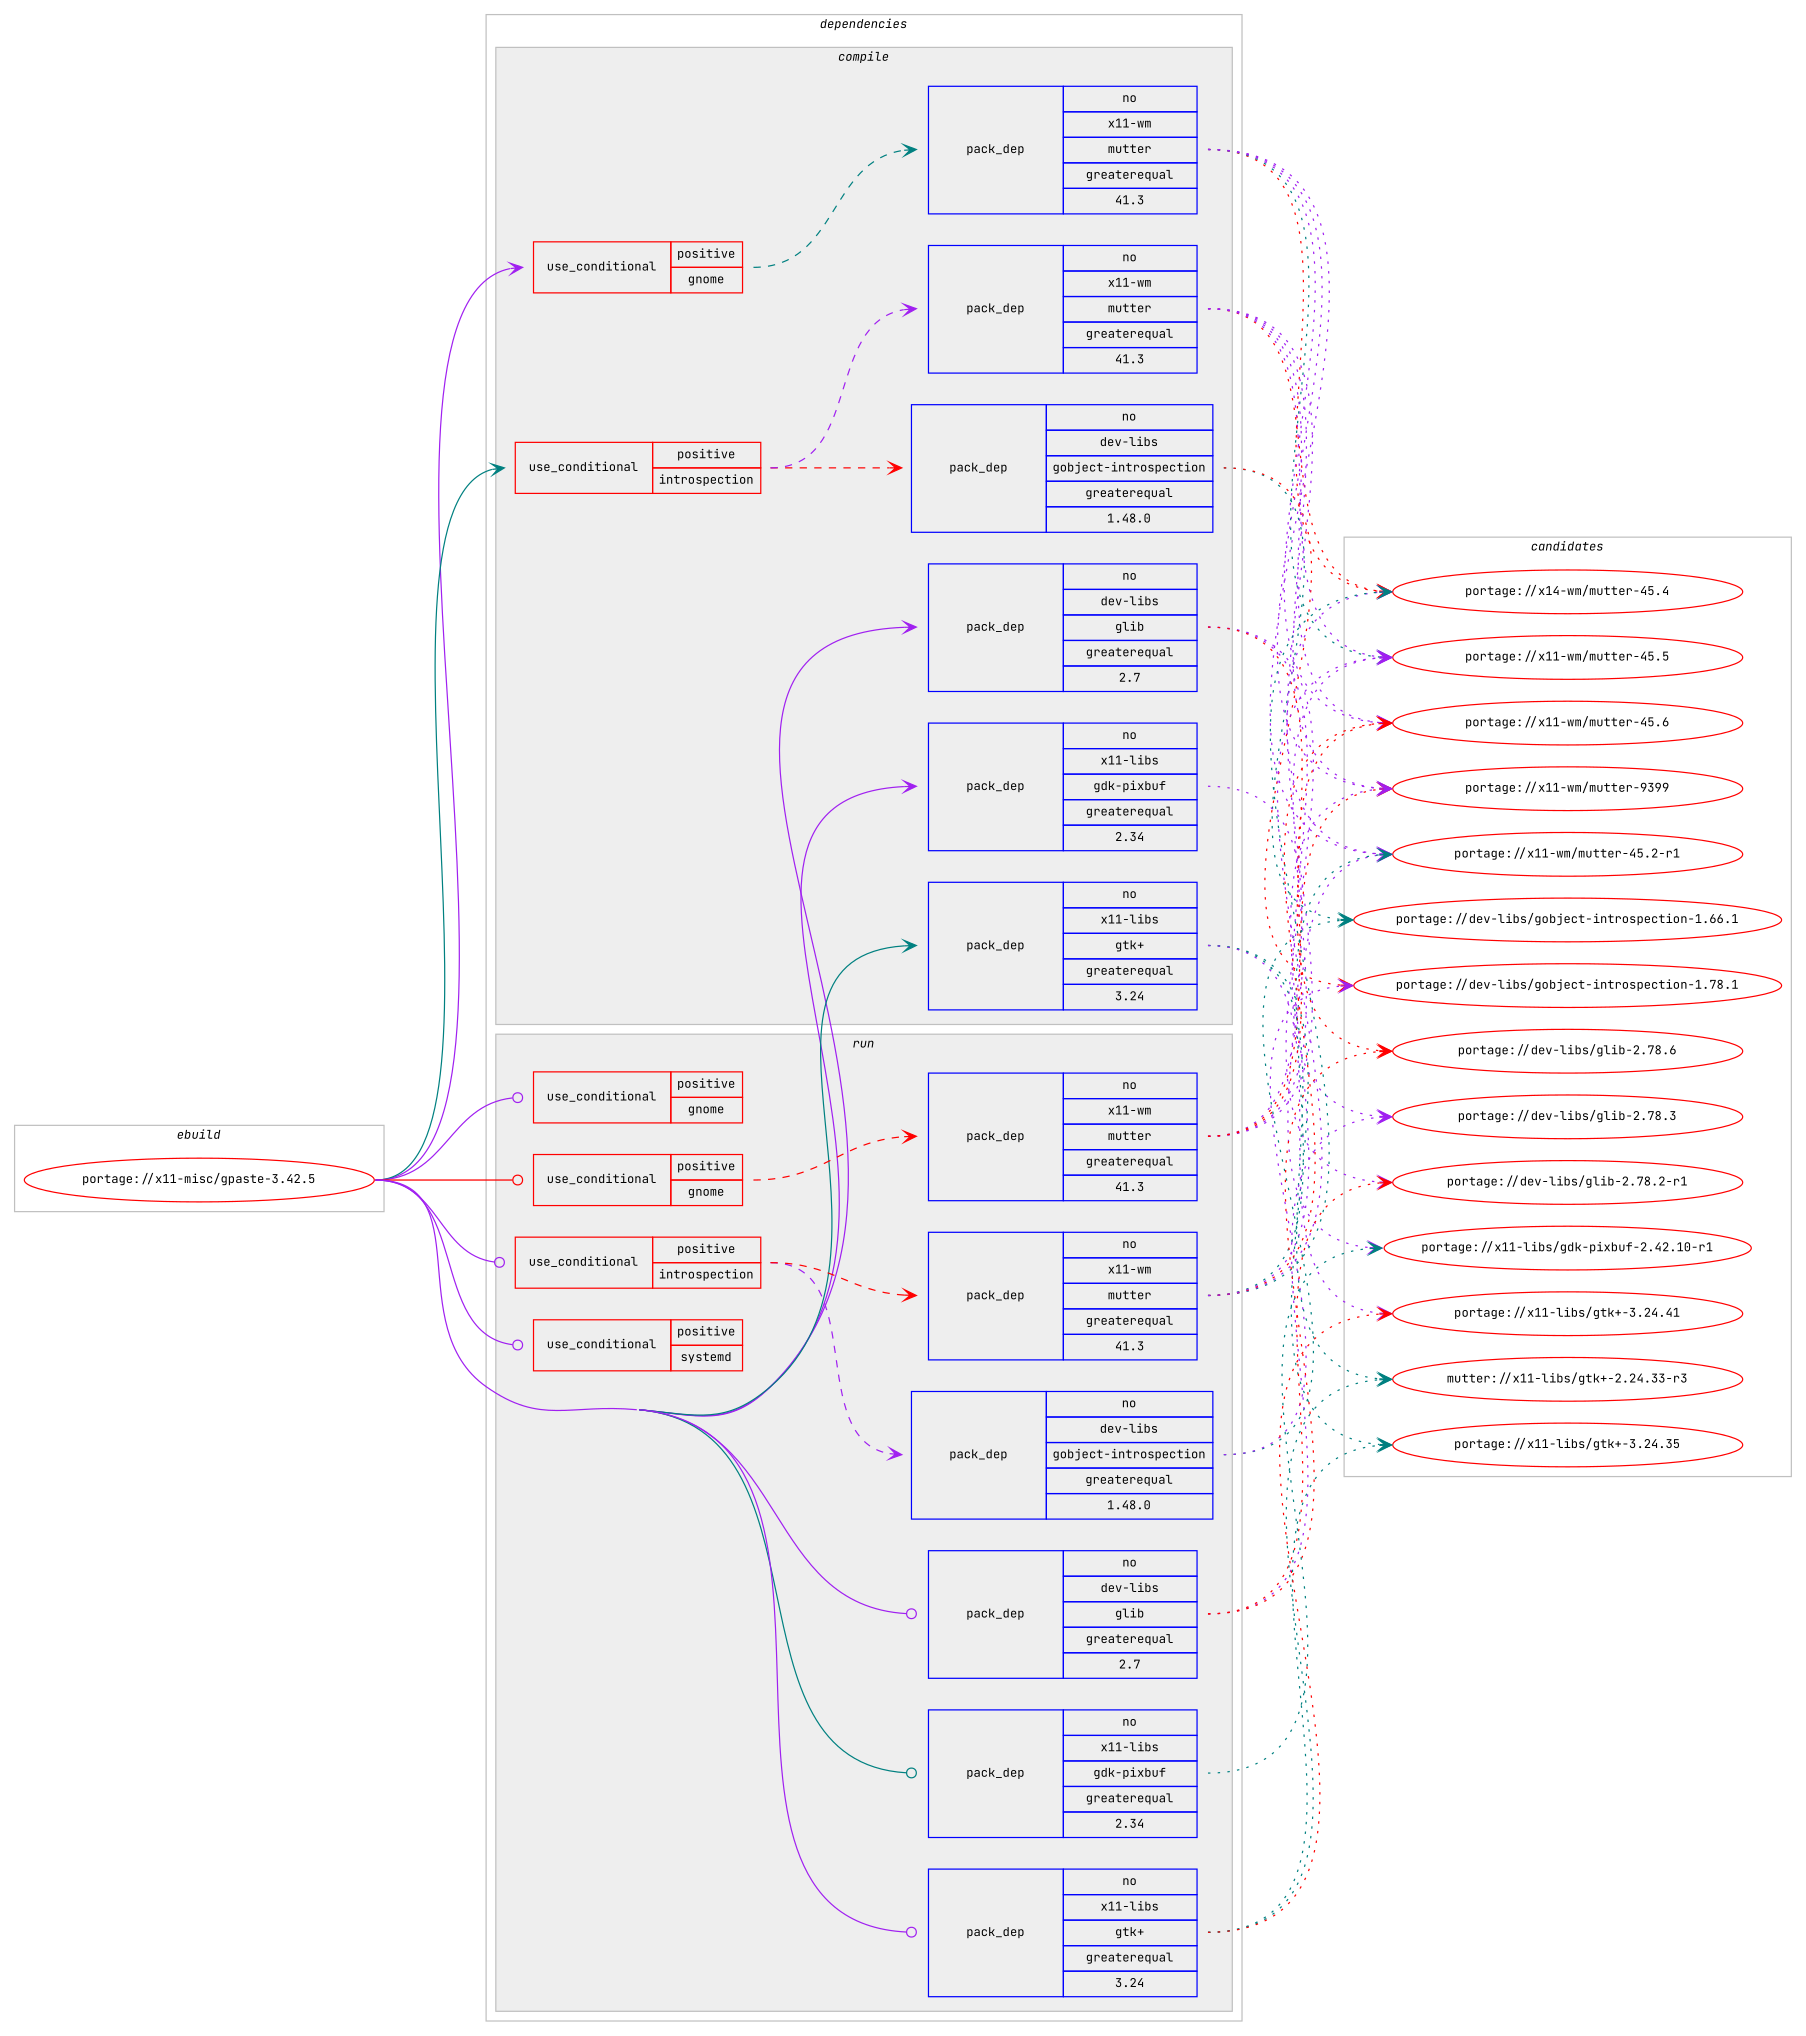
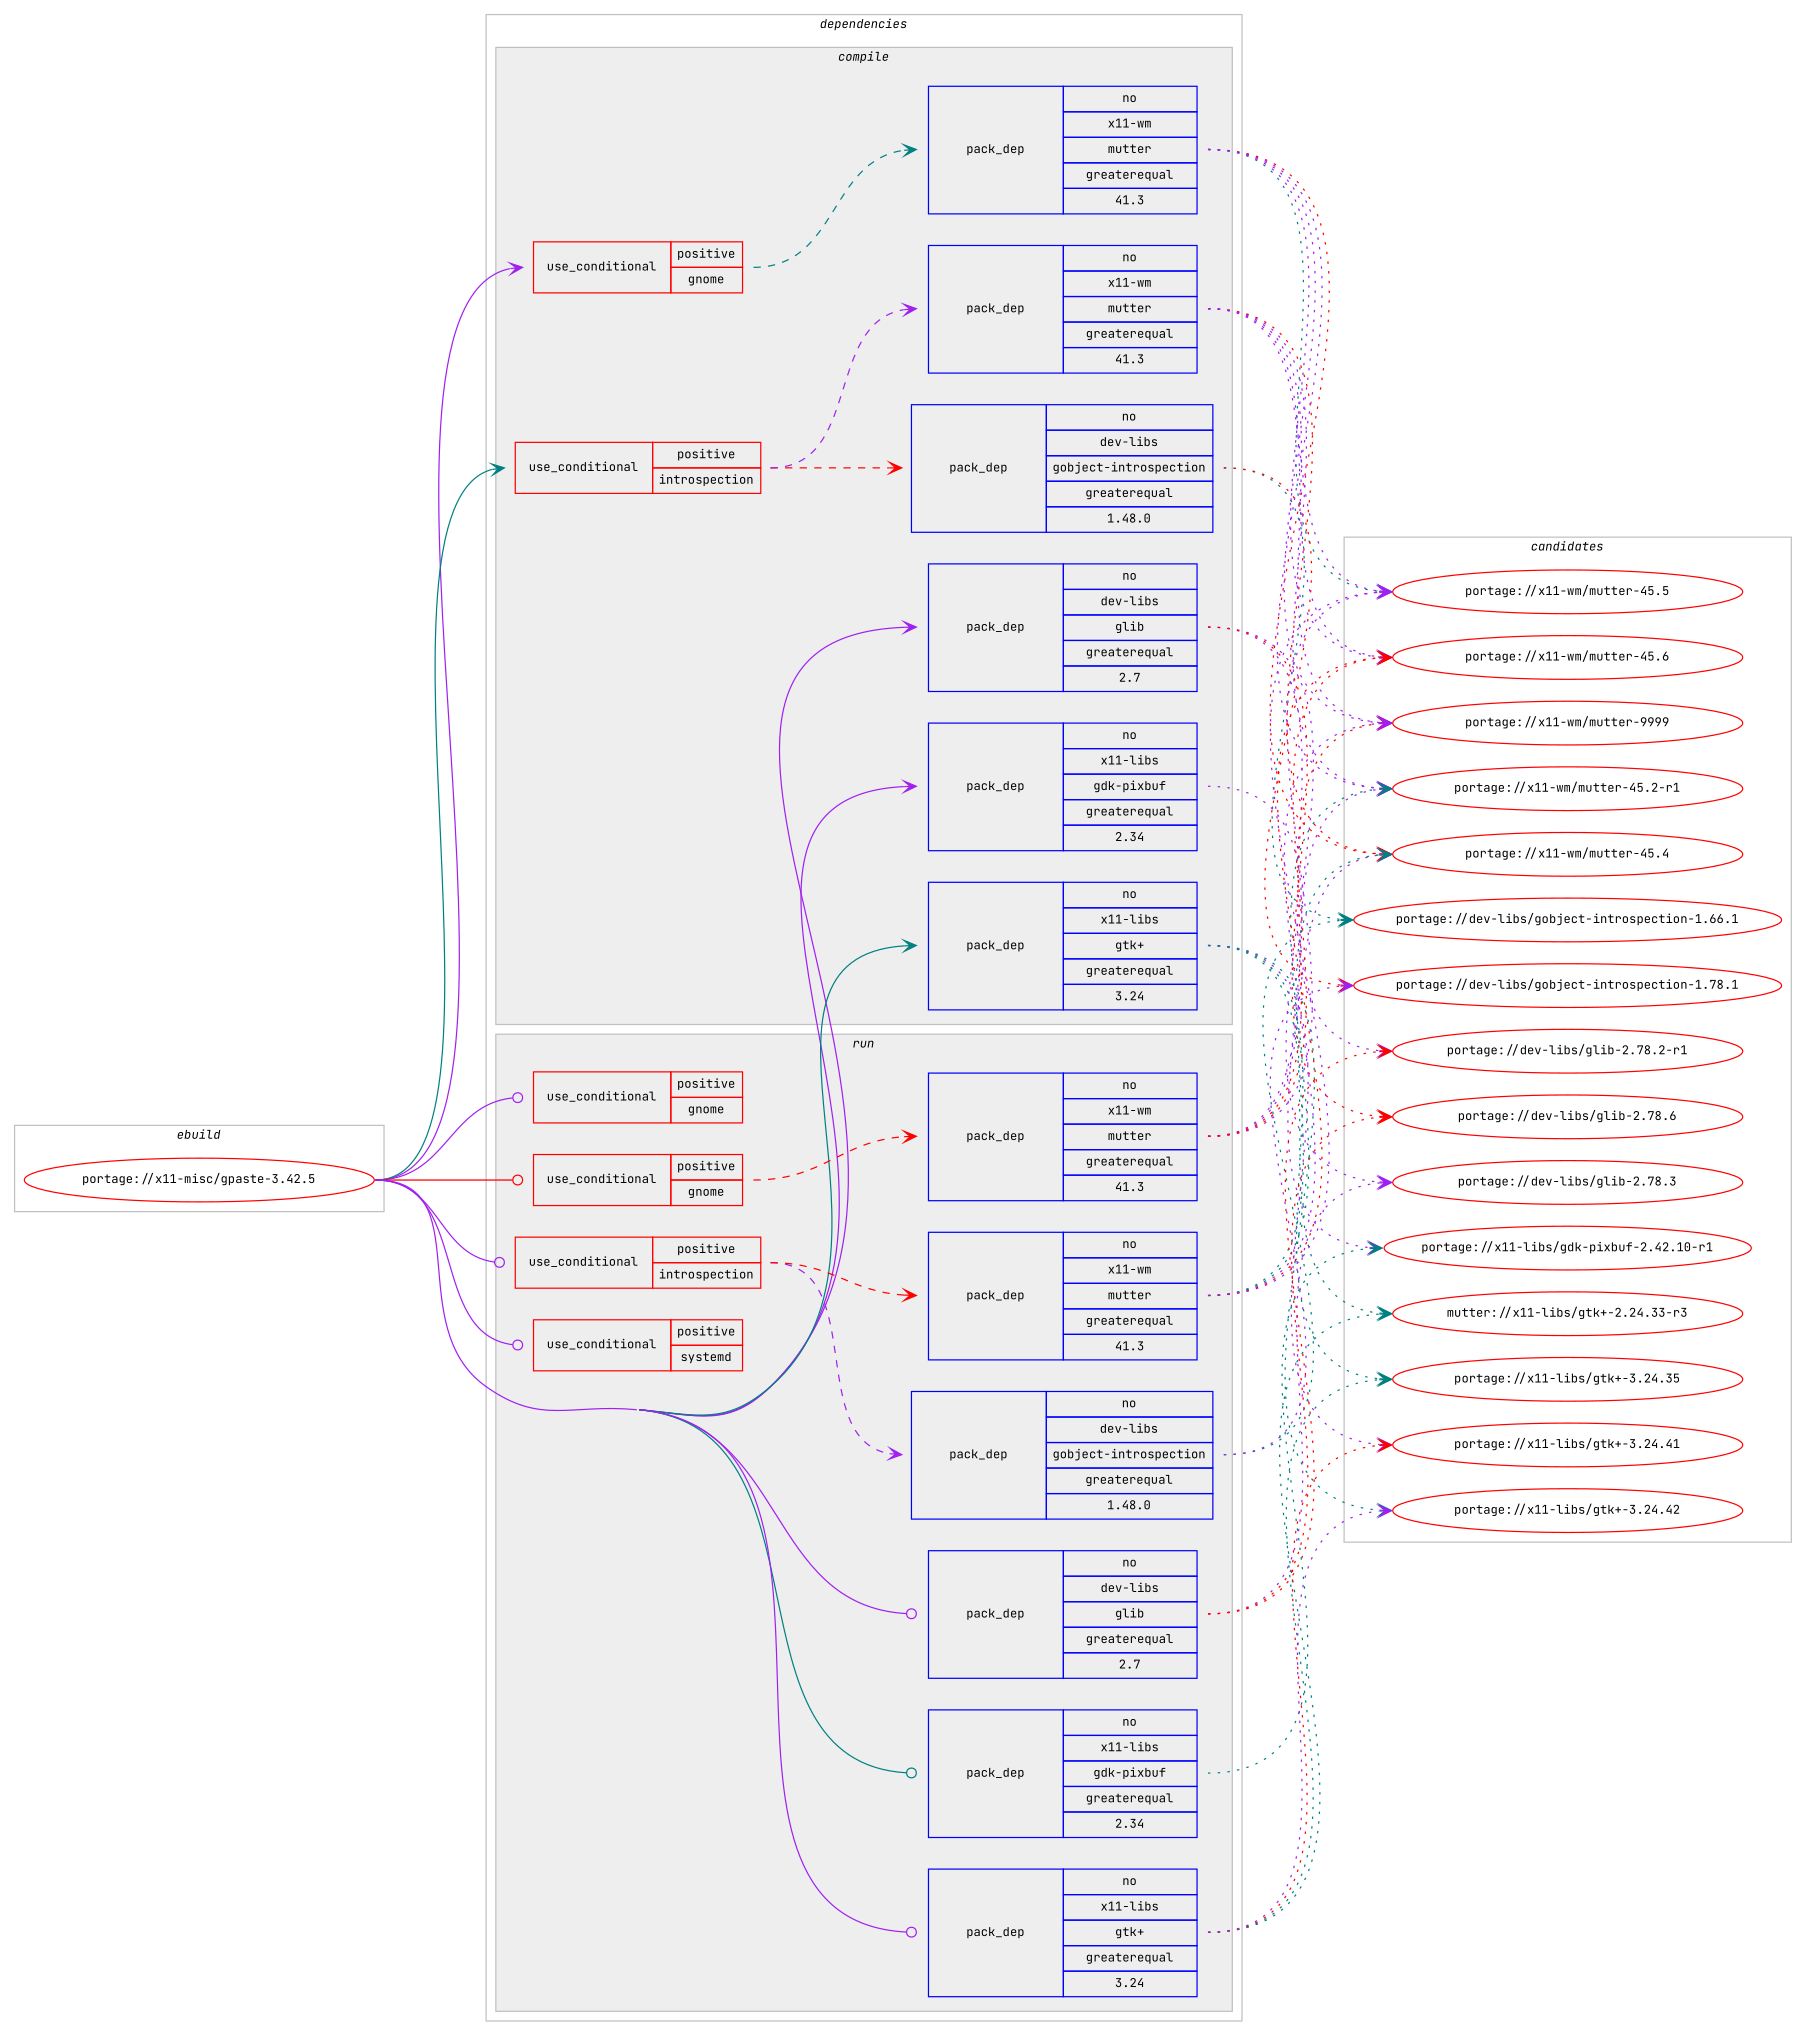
node "portage://x14-wm/mutter-45.4": label "portage://x14-wm/mutter-45.4" -> "portage://x11-wm/mutter-45.4"
node "portage://x11-wm/mutter-9399": label "portage://x11-wm/mutter-9399" -> "portage://x11-wm/mutter-9999"
node "portage://x11-libs/gtk+-3.24.42": added
